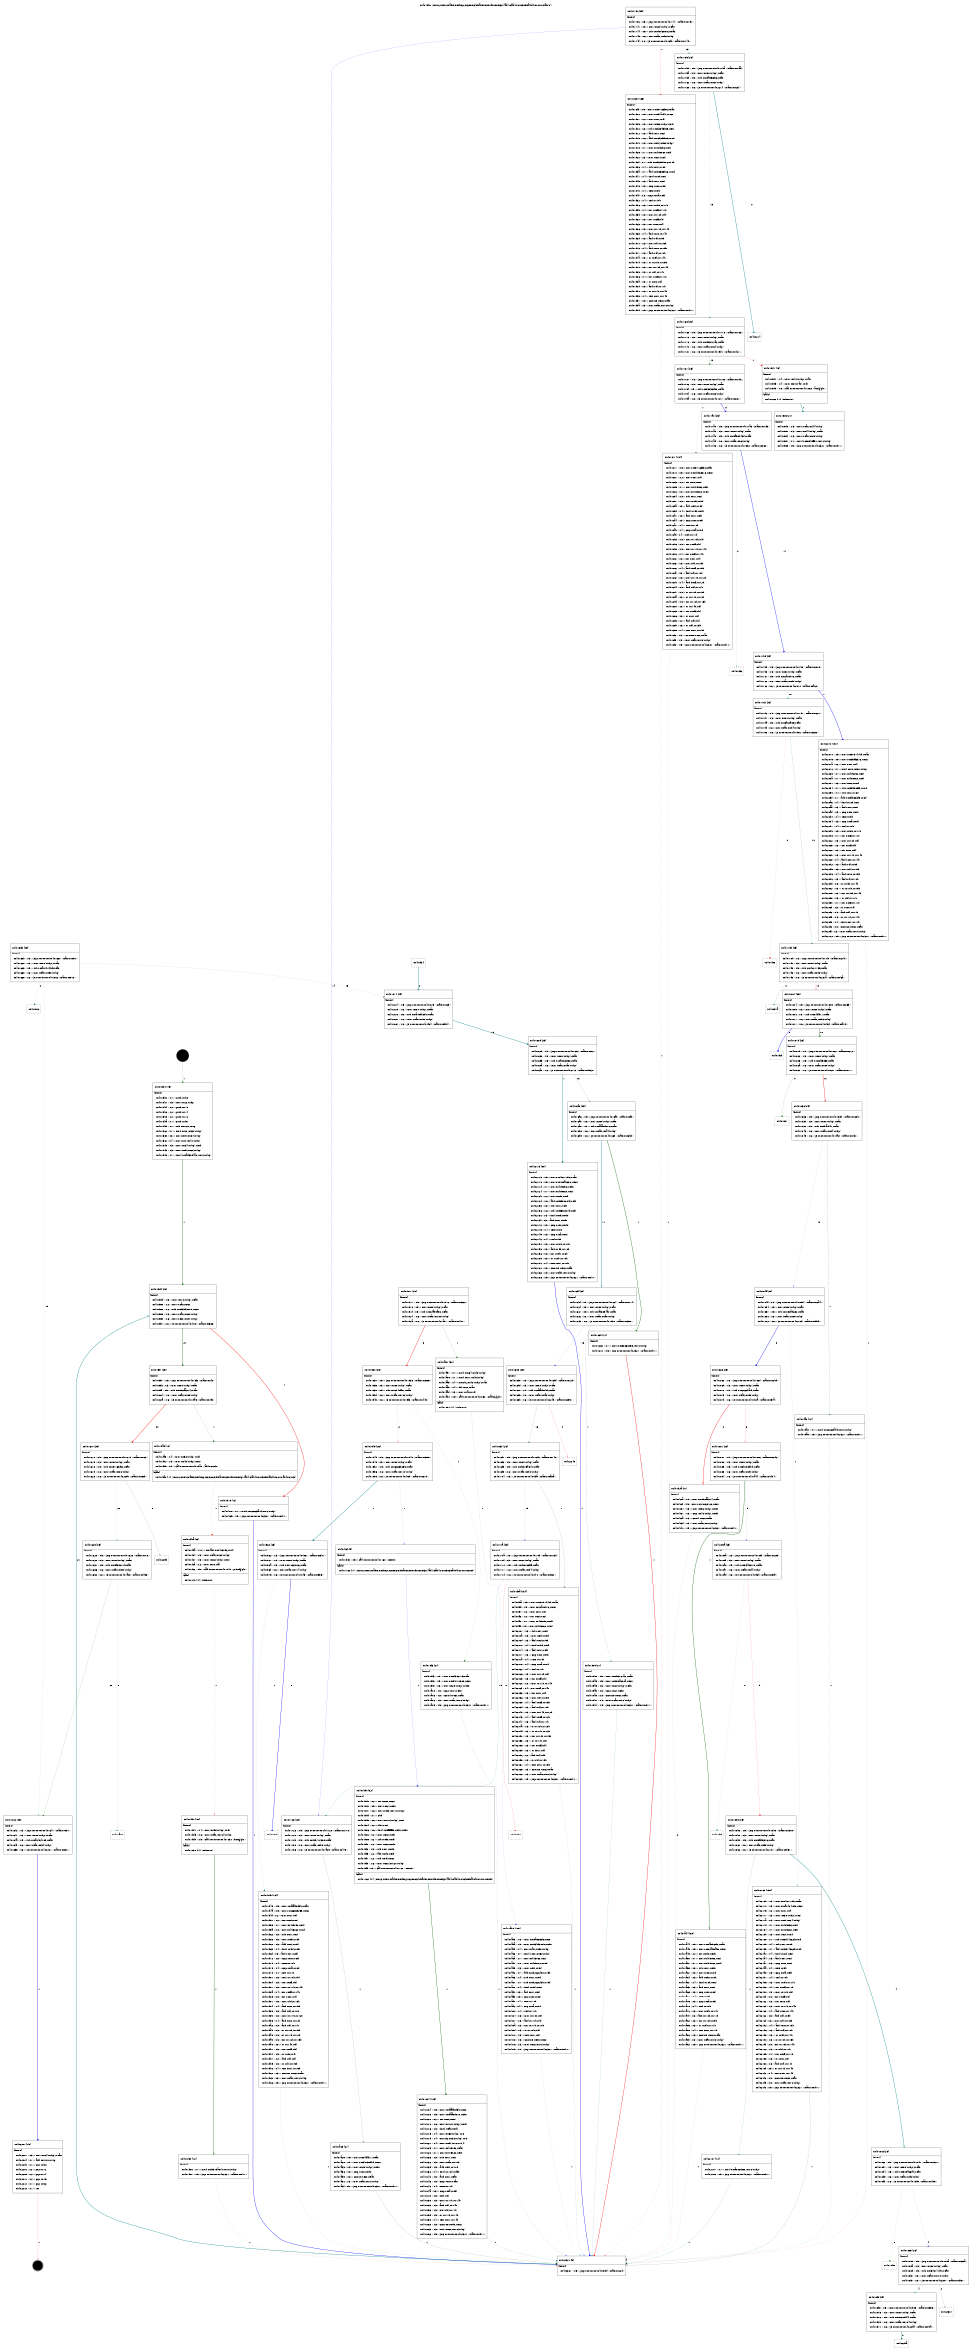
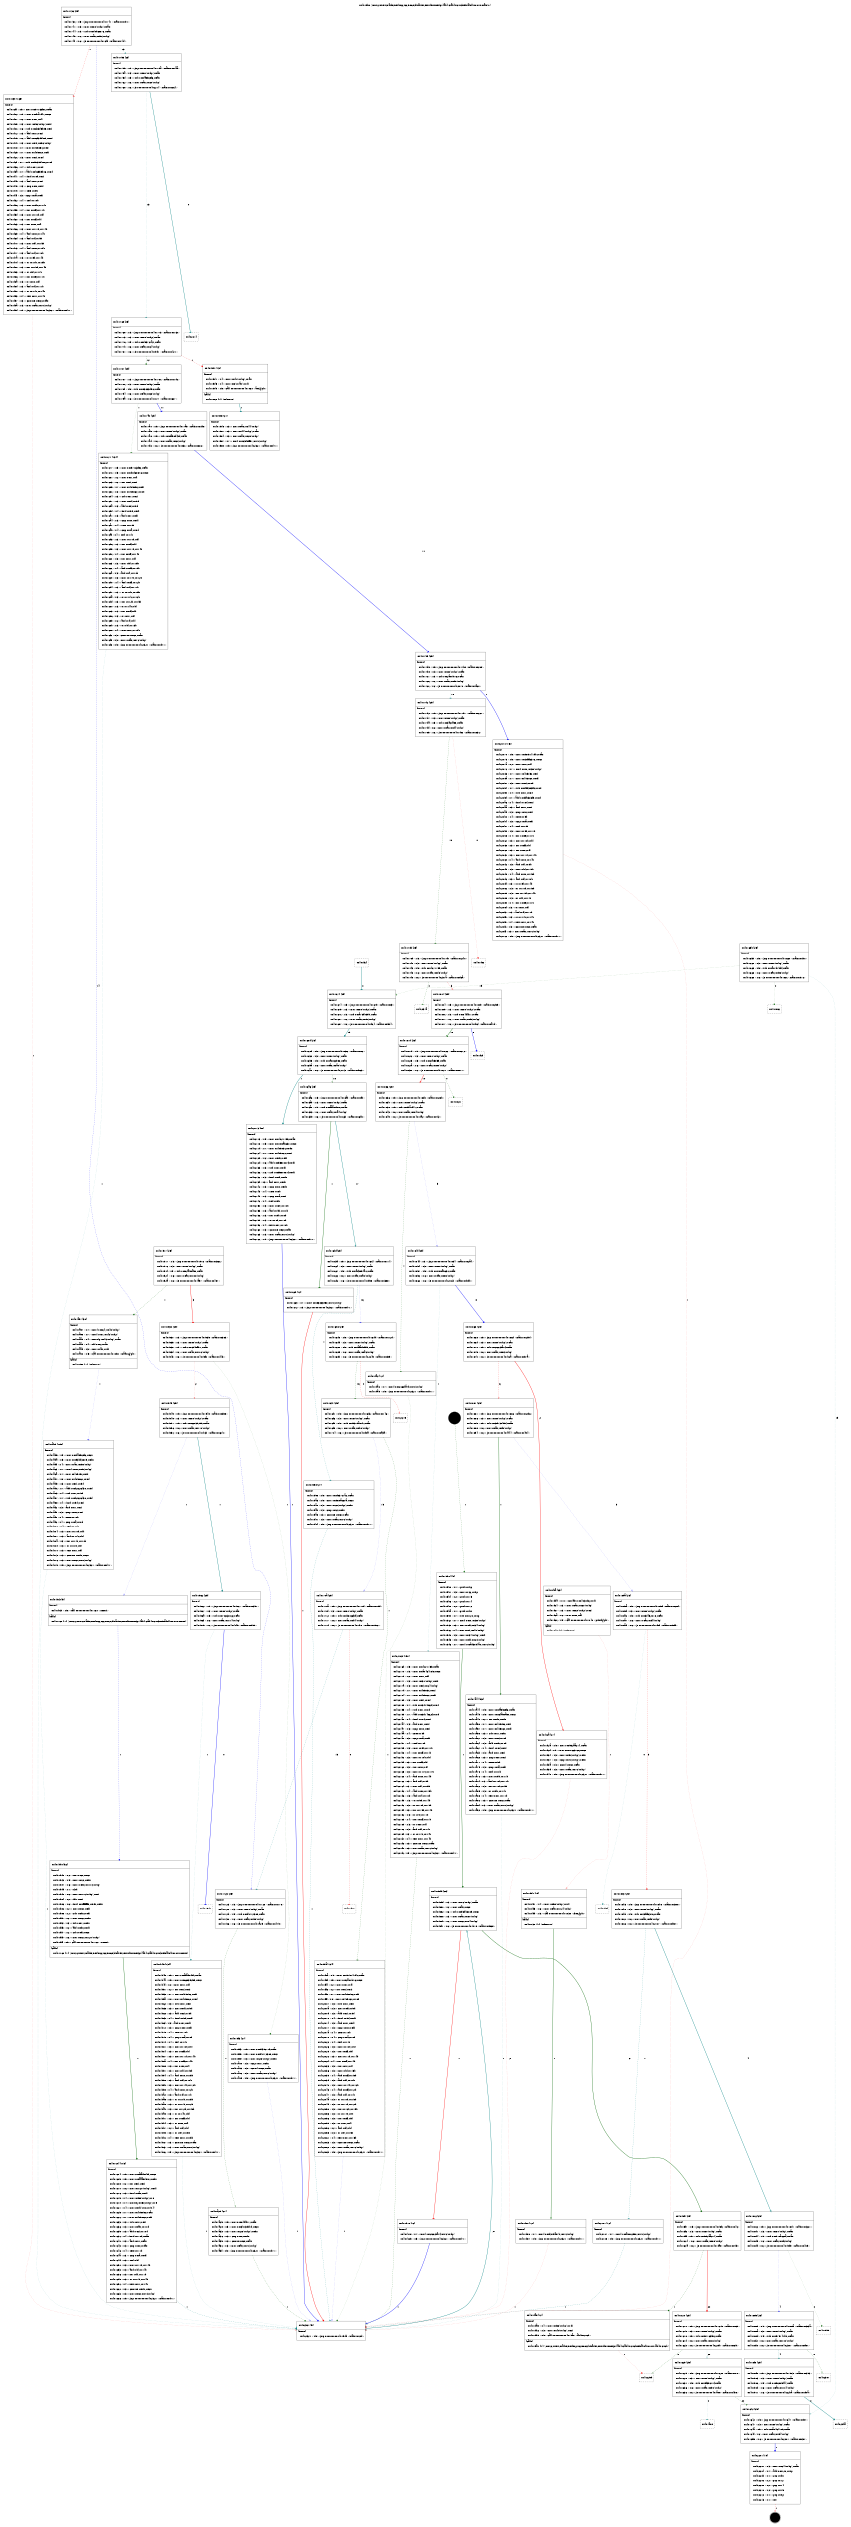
node "0x401e3c": removed
edge "0x4017eb [25]" -> "0x401804 [25]": label " 10" -> " 3"
edge "0x401dae [12]" -> "0x401dba [23]": now "0x401dae [12]" -> "0x40229b"
